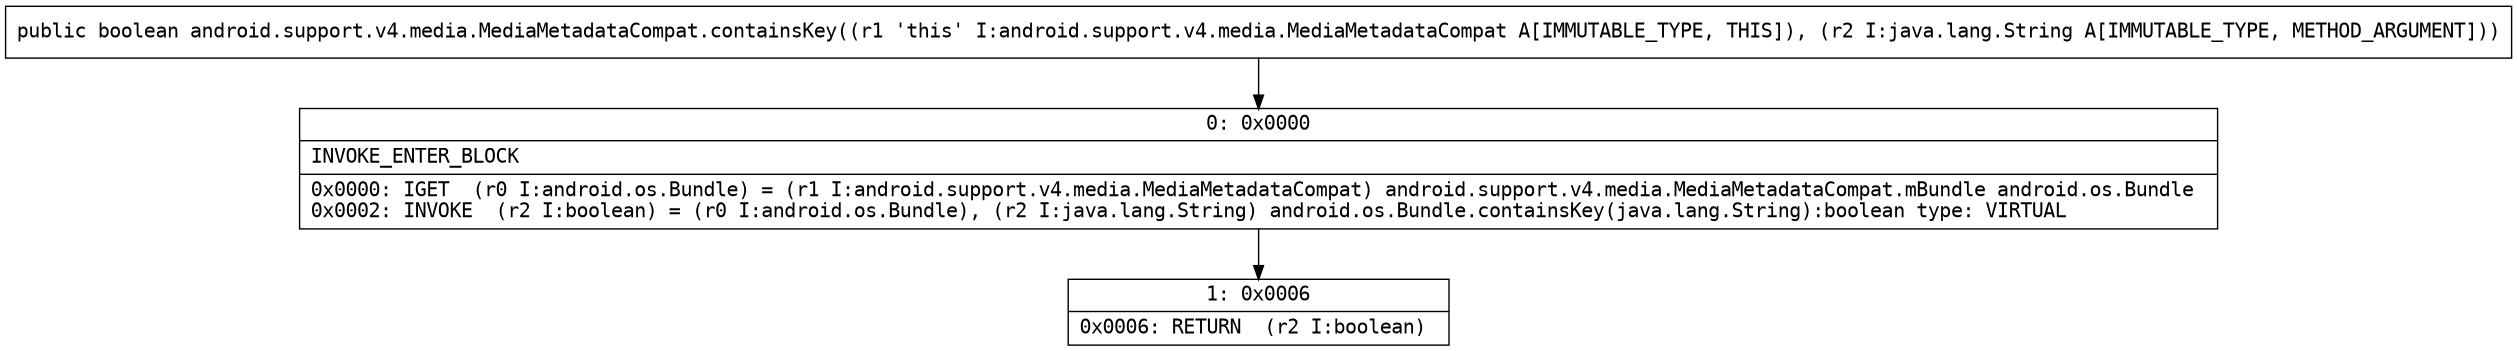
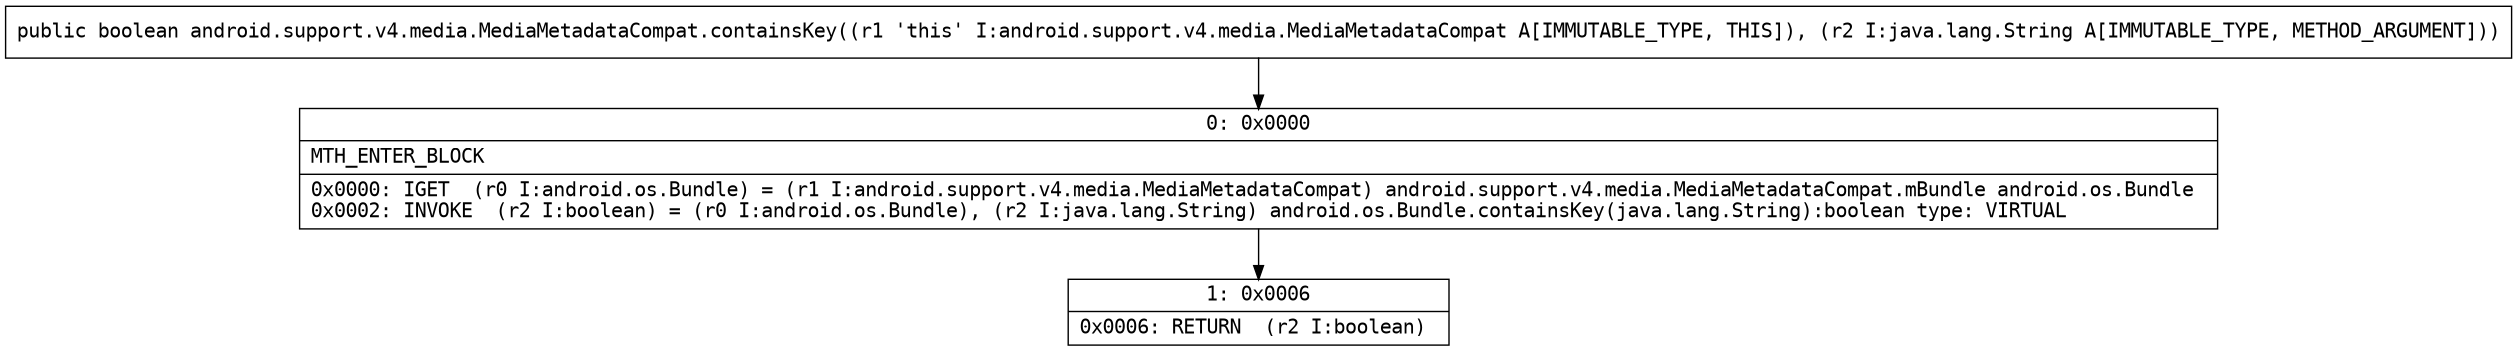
node "0: 0x0000": text "INVOKE_ENTER_BLOCK" -> "MTH_ENTER_BLOCK"
